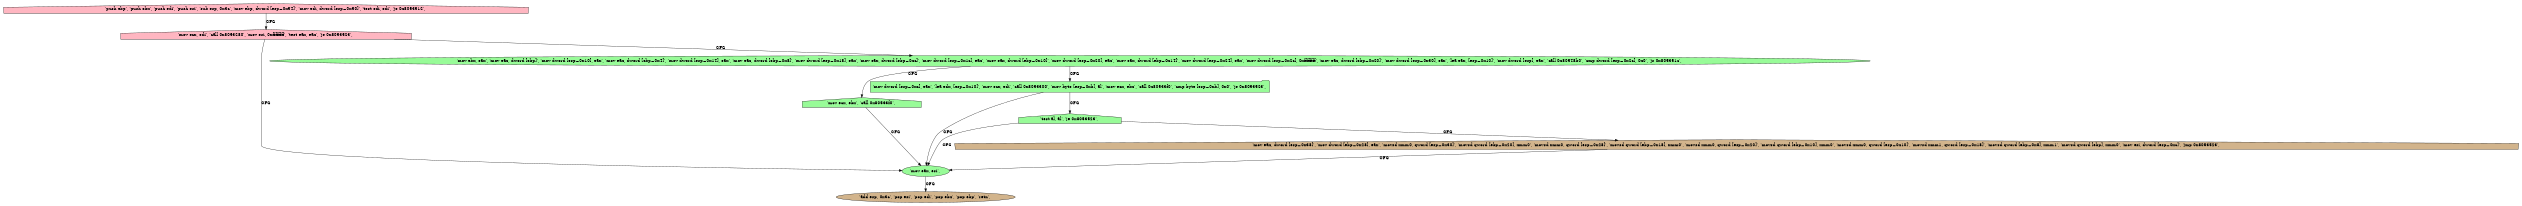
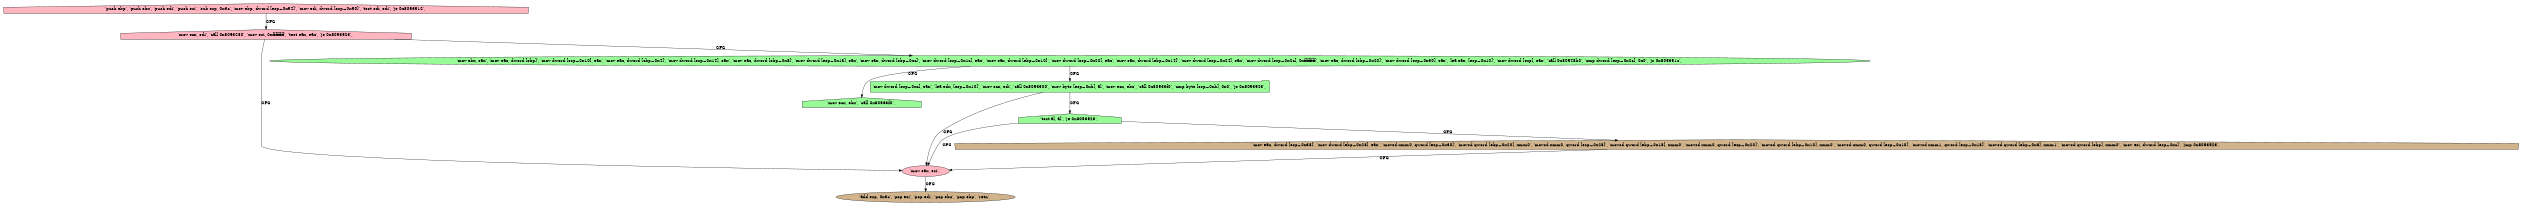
edge "'mov ecx, ebx', 'call 0x80533f0'," -> "'mov eax, esi',": removed, label "CFG"
node "'mov eax, esi',": fillcolor palegreen -> lightpink
